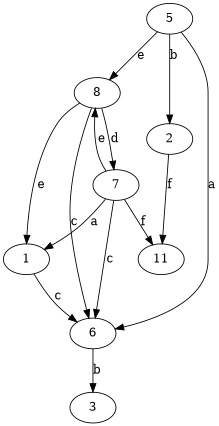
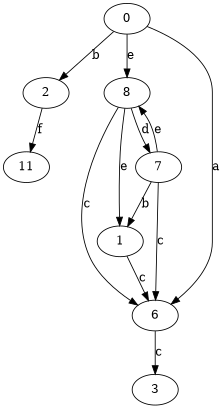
node "5": label "5" -> "0"
edge "7" -> "11": removed, label "f"
edge "7" -> "1": label "a" -> "b"
edge "6" -> "3": label "b" -> "c"
